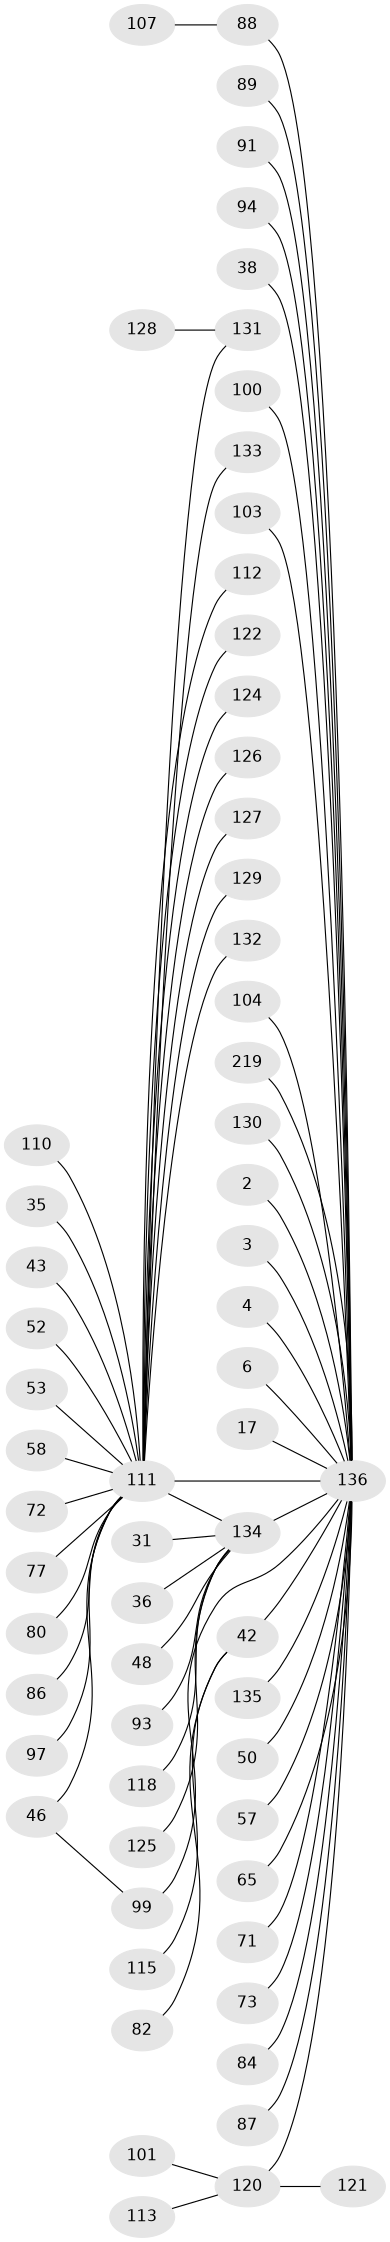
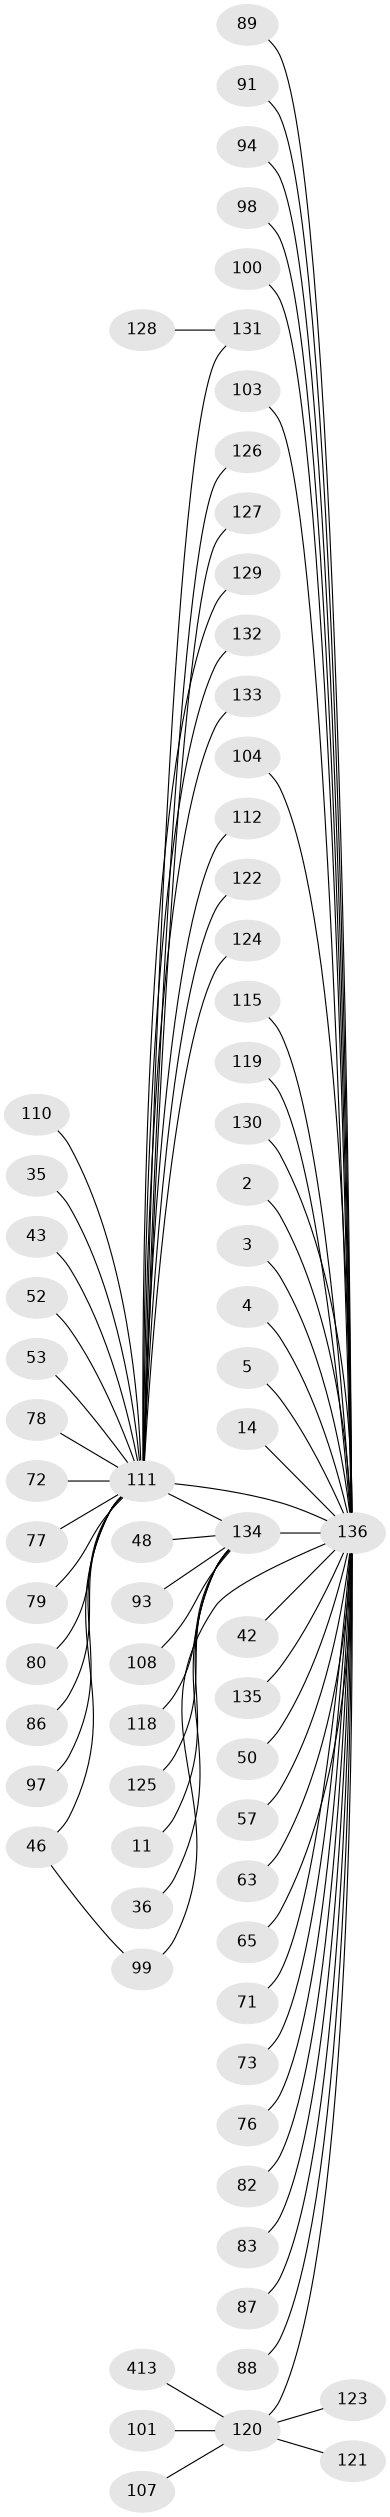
edge "107" -- "88": now "107" -- "120"
node "38": label "38" -> "98"
node "219": label "219" -> "119"
node "6": label "6" -> "5"
node "17": label "17" -> "14"
node "58": label "58" -> "78"
node "31": label "31" -> "11"
node "79": added
node "108": added
edge "42" -- "115": now "136" -- "115"
node "63": added
edge "42" -- "82": now "136" -- "82"
node "84": label "84" -> "83"
node "76": added
node "113": label "113" -> "413"
node "123": added
